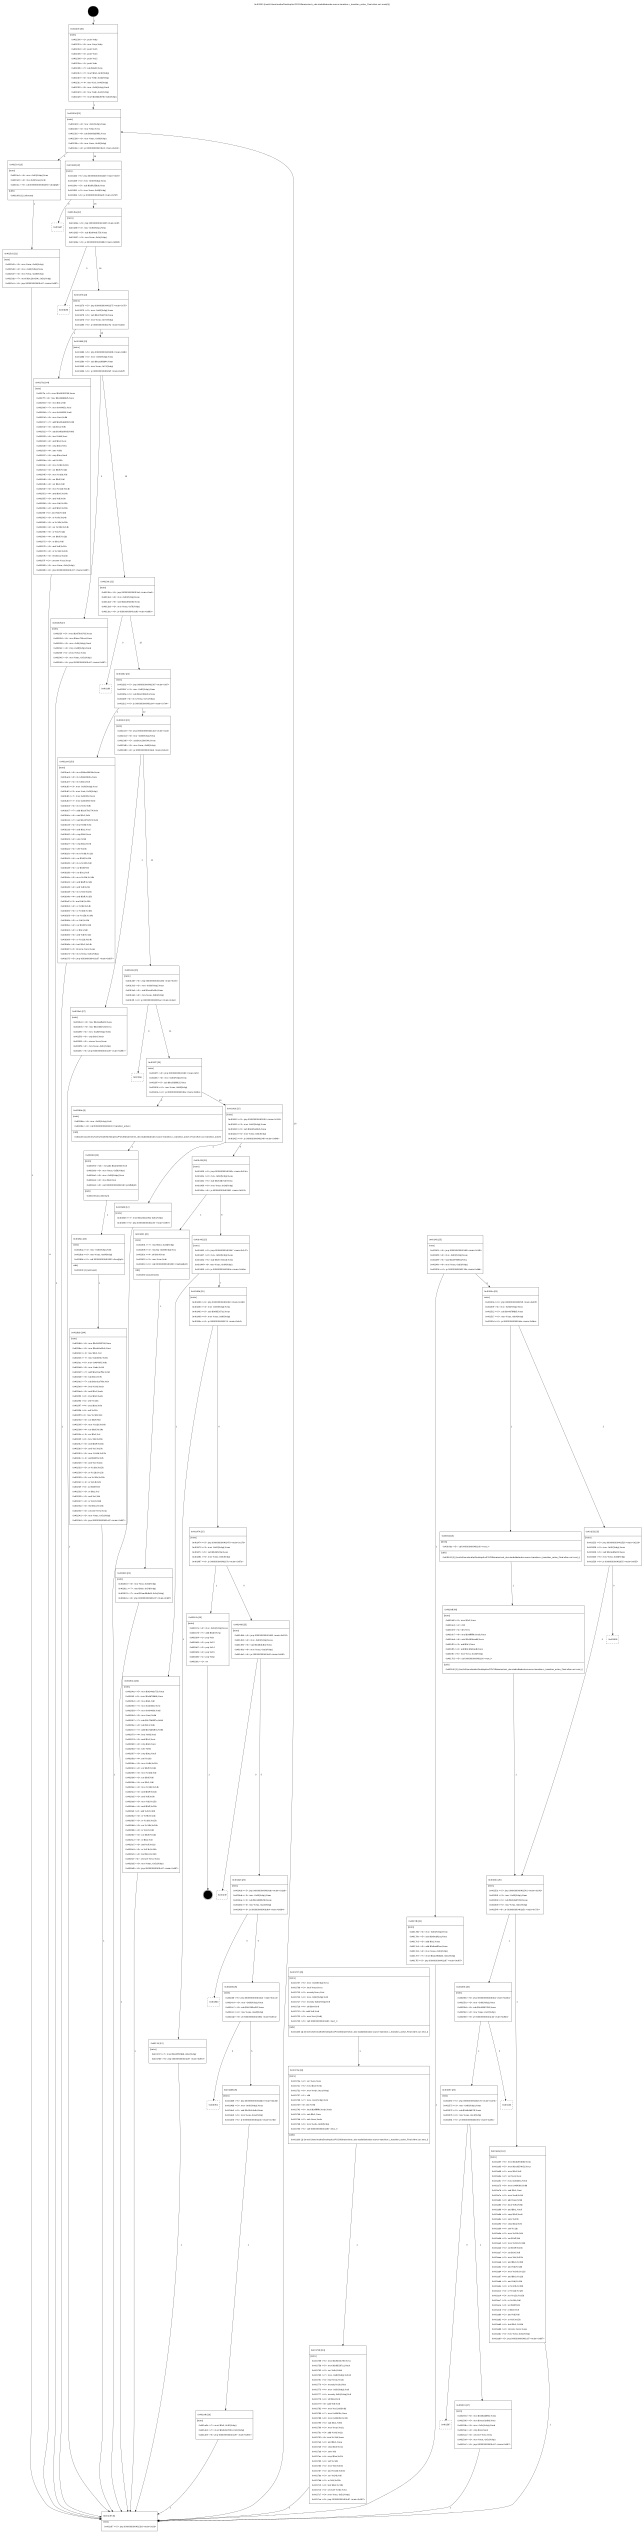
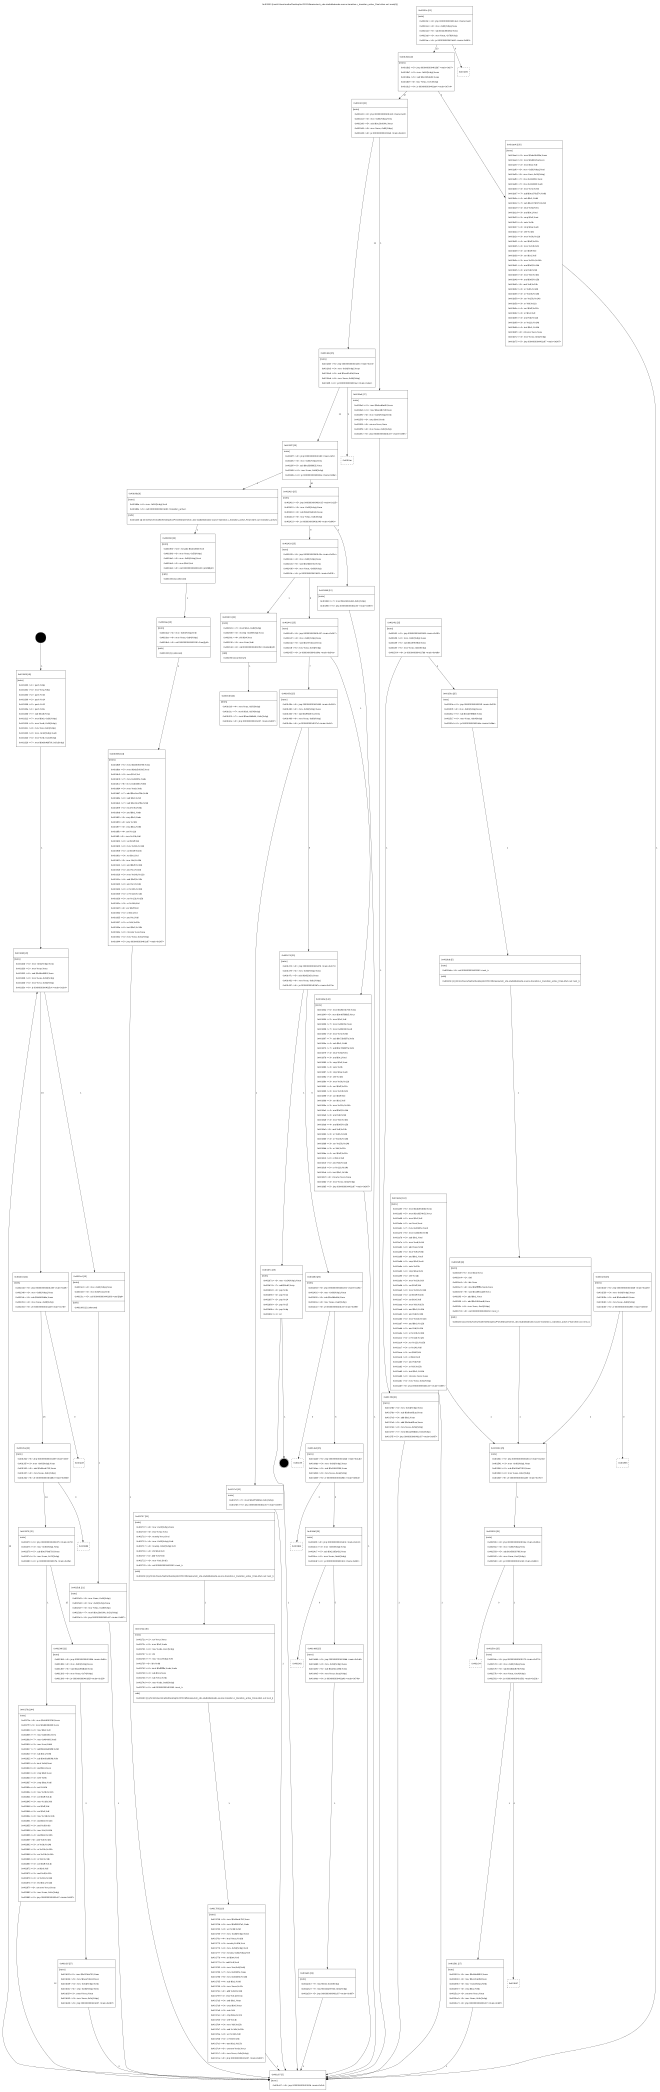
edge "0x401386 [22]" -> "0x40139c [22]": removed, label "13"
edge "0x40150a [25]" -> "0x401523 [25]": removed, label "2"
edge "0x40153c [25]" -> "0x401a5e [134]": reversed
edge "0x401618 [23]" -> "0x401c87 [5]": now "0x401b7a [19]" -> "0x401c87 [5]"
